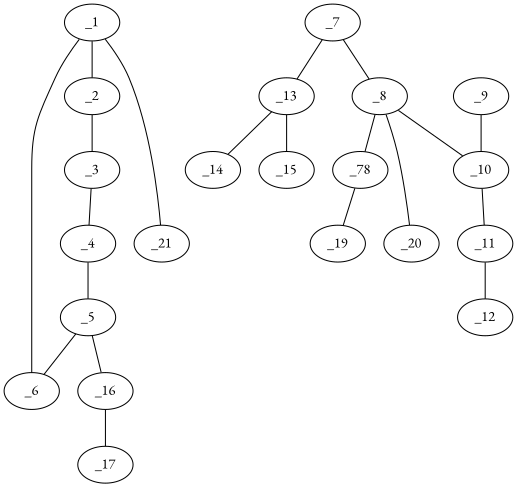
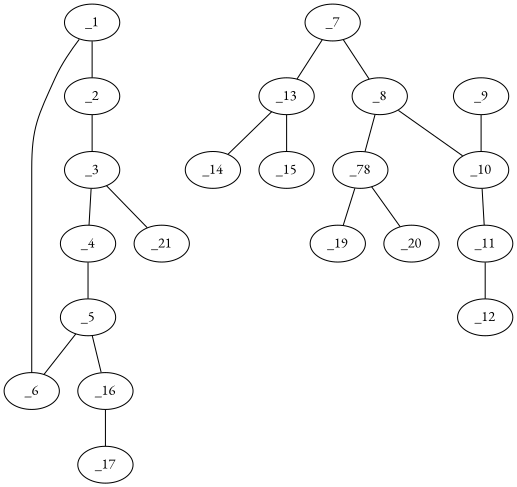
edge "_1" -- "_21": now "_3" -- "_21"
edge "_8" -- "_20": now "_78" -- "_20"
